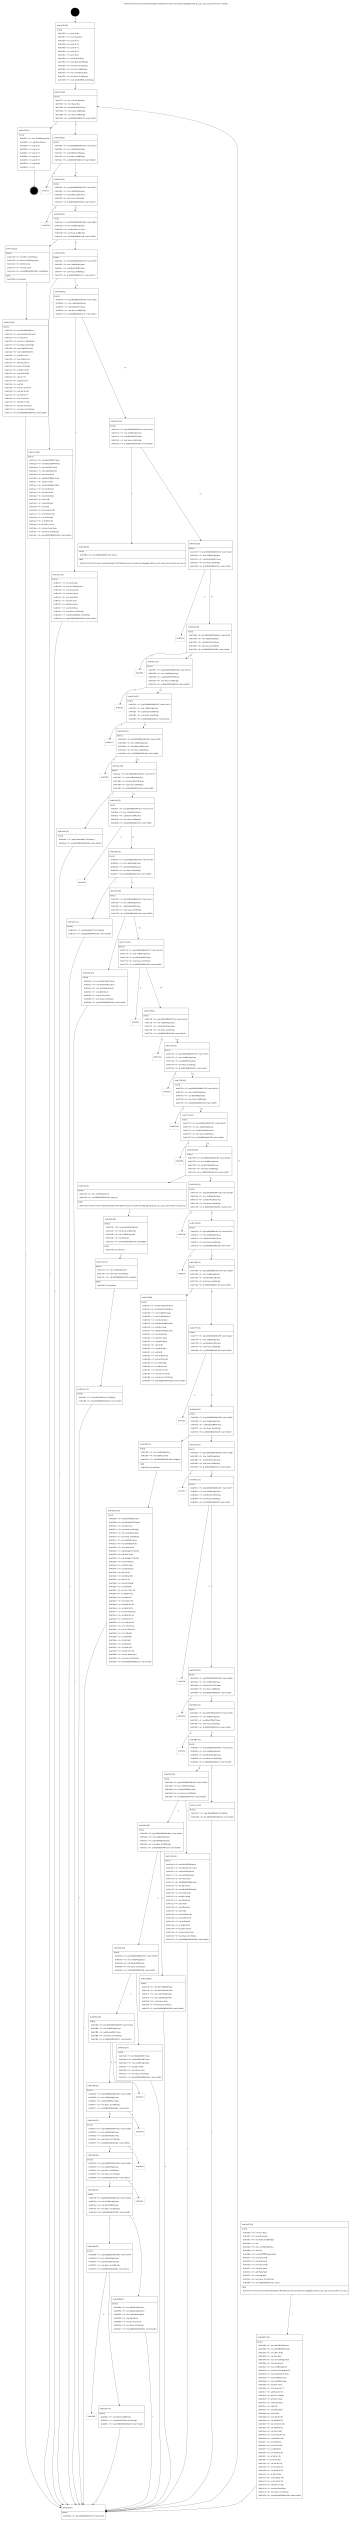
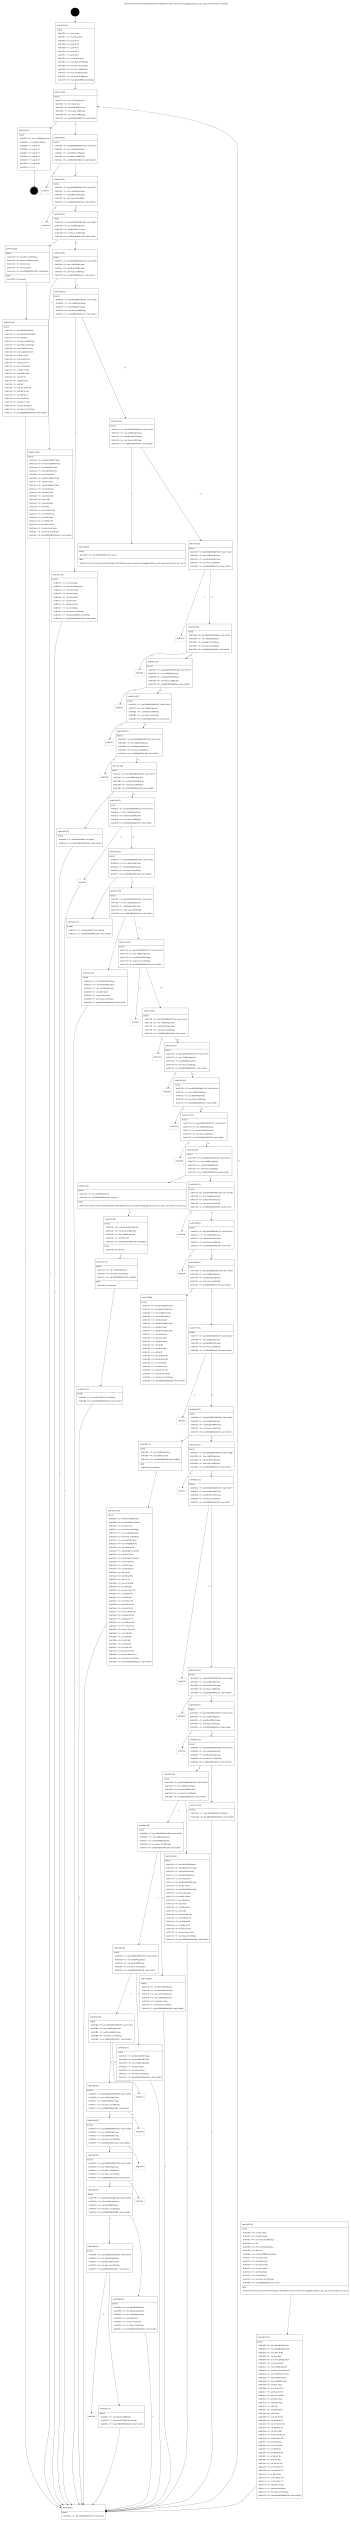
edge "0x401e25 [12]" -> "0x4023d2 [5]": now "0x402343" -> "0x4023d2 [5]"
